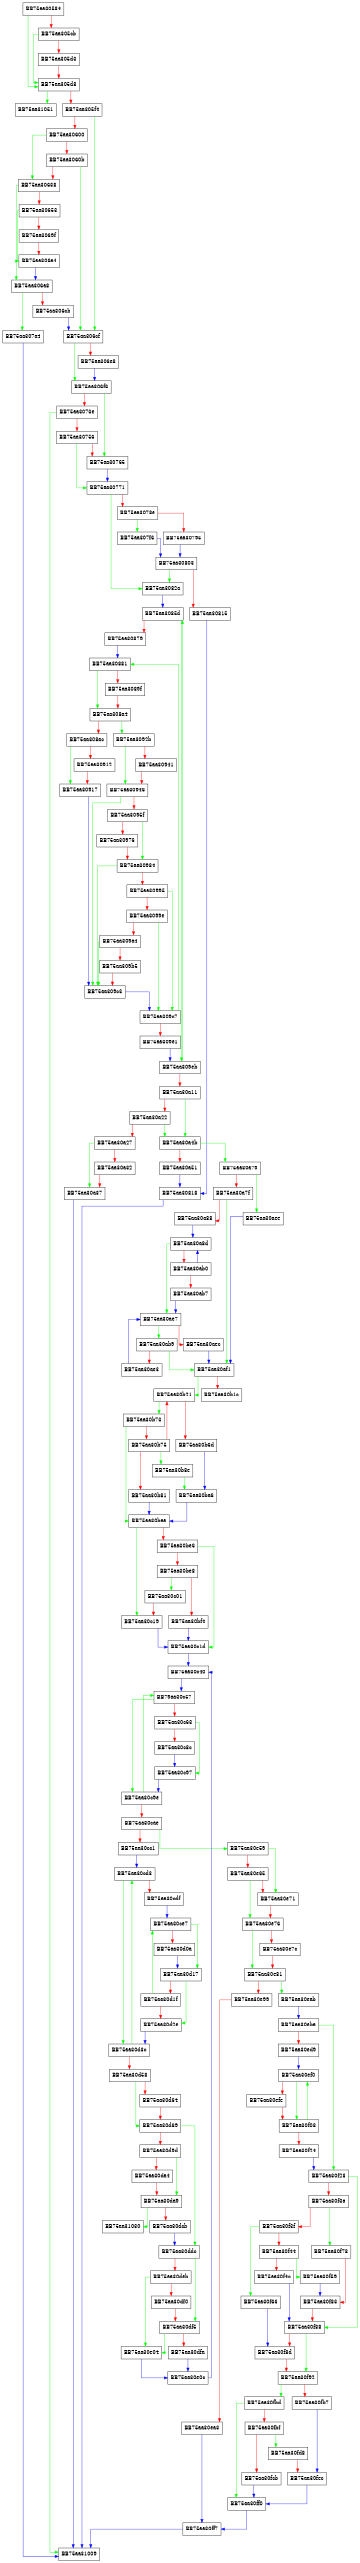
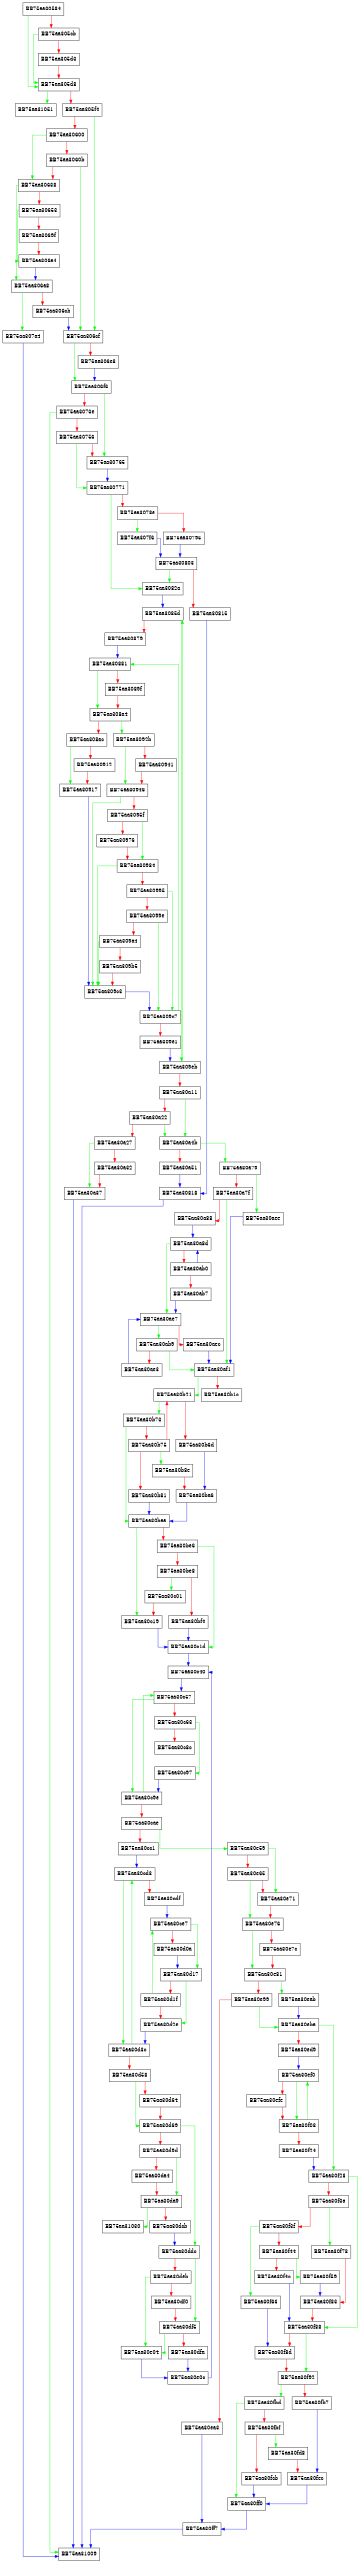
edge "BB75aa30b8e" -> "BB75aa30ba6": color green -> red
node "BB79aa30c57": label "BB79aa30c57" -> "BB75aa30c57"
edge "BB75aa30c8c" -> "BB75aa30c97": removed
edge "BB75aa30e99" -> "BB75aa30eba": added
